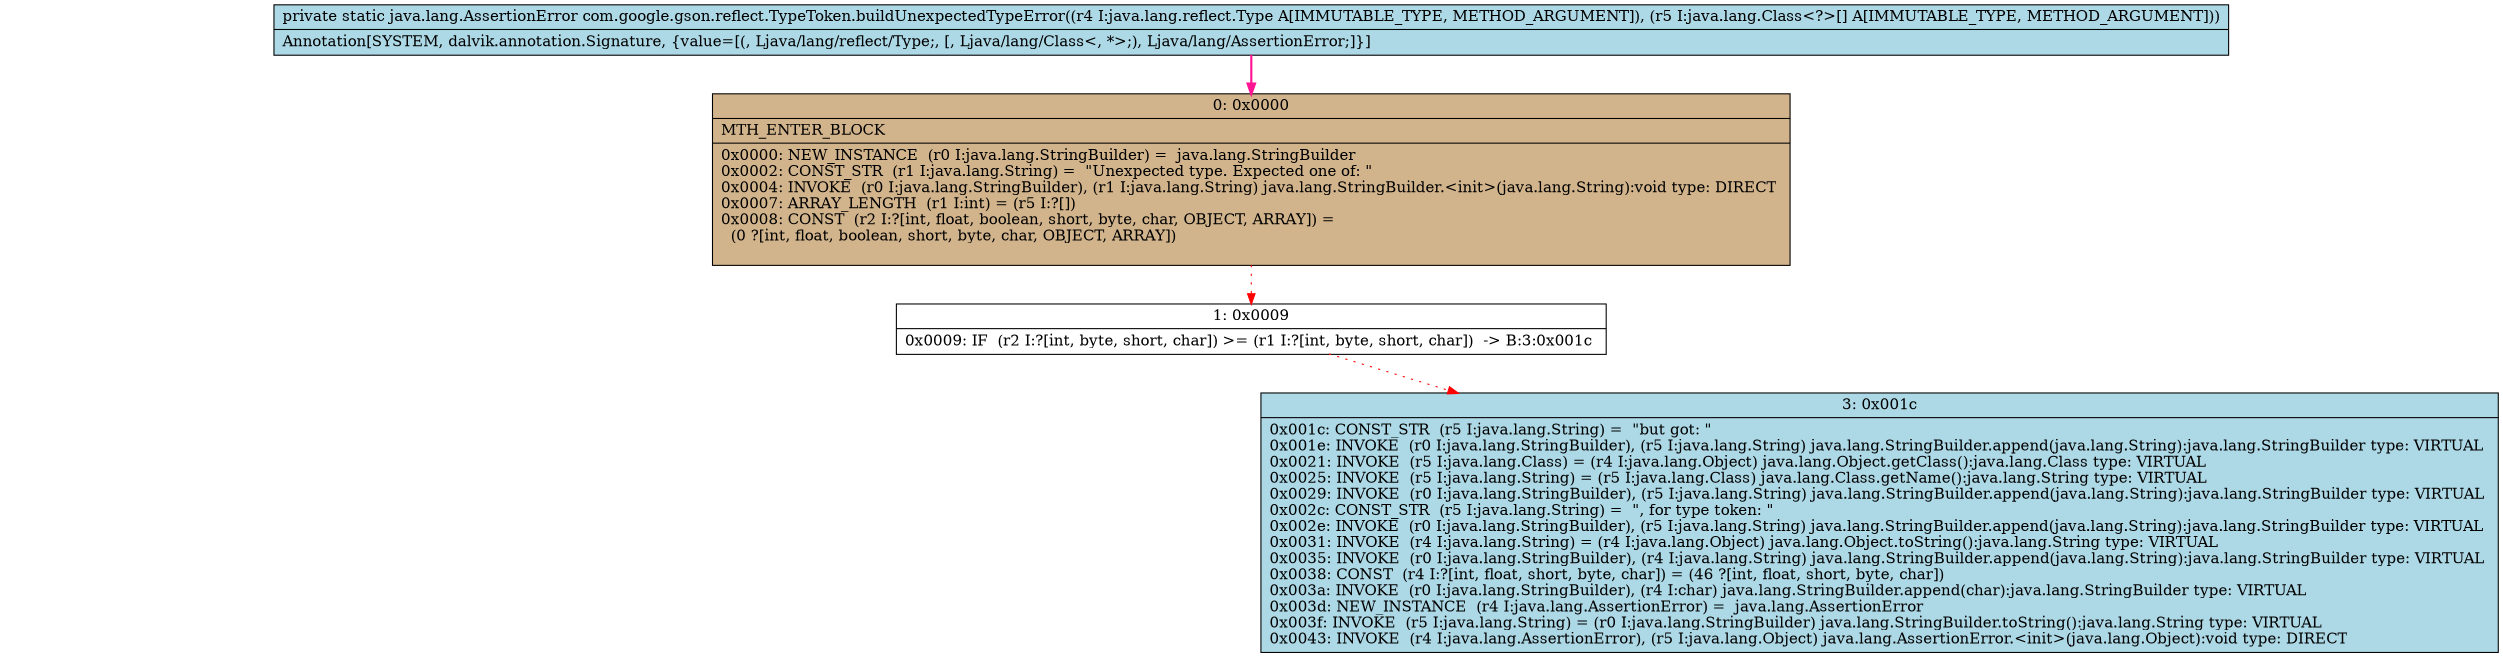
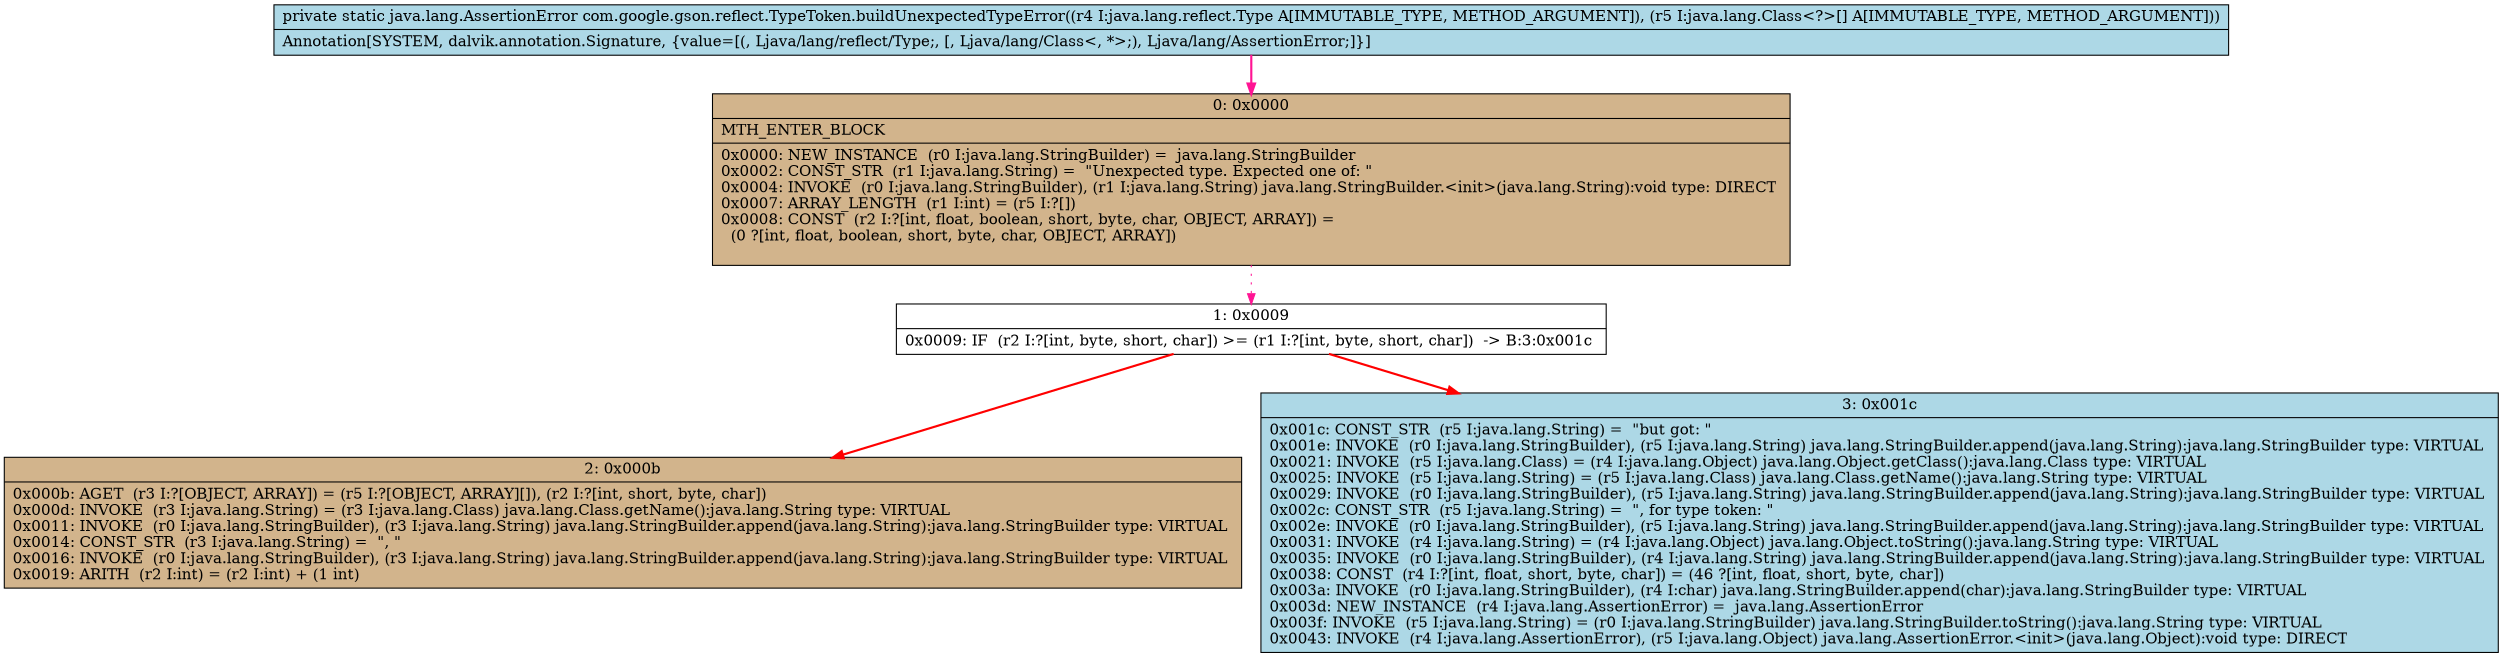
edge "0: 0x0000" -> "1: 0x0009": color red -> deeppink
edge "1: 0x0009" -> "3: 0x001c": style dotted -> bold
node "2: 0x000b": added
